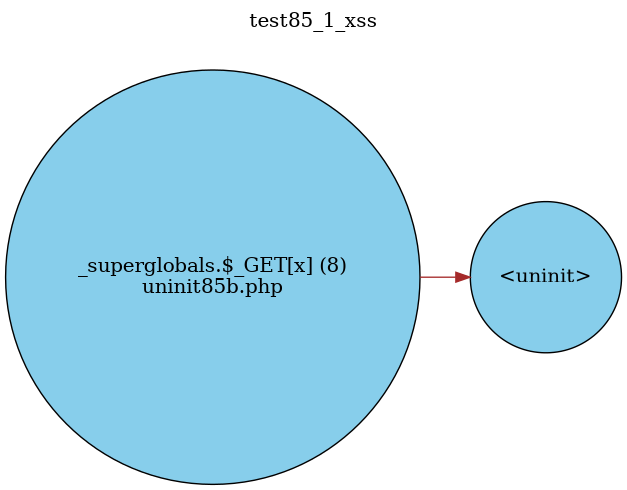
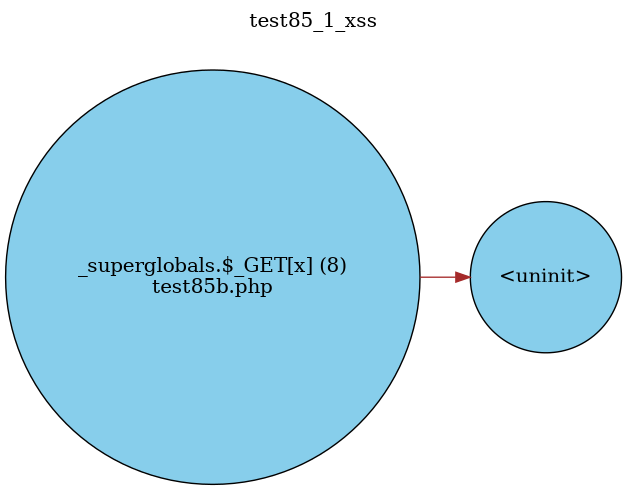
node "_superglobals.$_GET[x] (8) uninit85b.php": label "_superglobals.$_GET[x] (8) uninit85b.php" -> "_superglobals.$_GET[x] (8) test85b.php"
